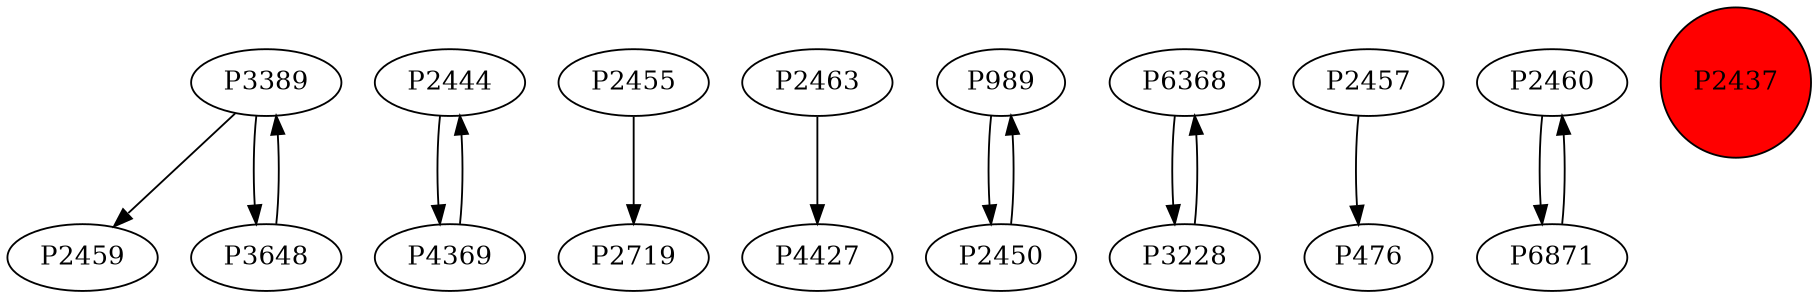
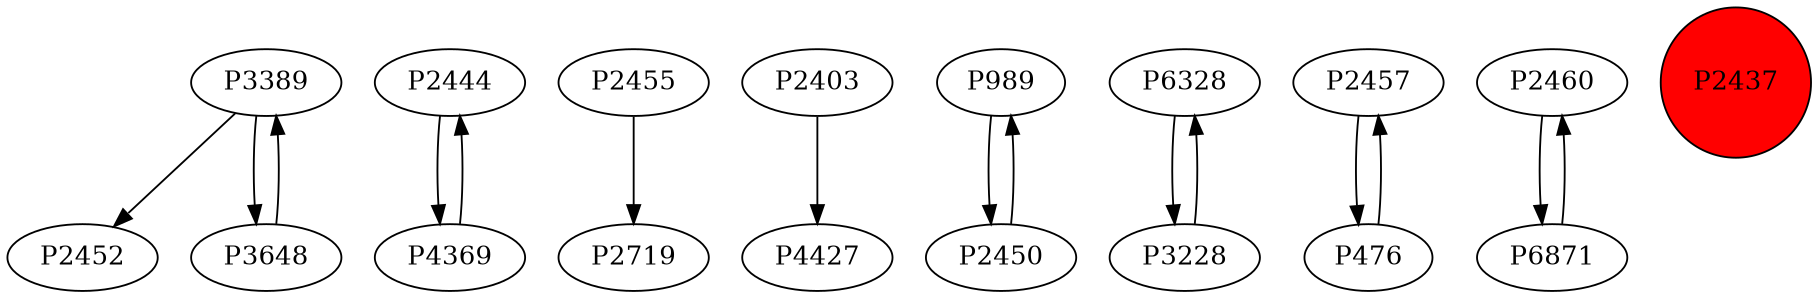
node "P2463": label "P2463" -> "P2403"
node "P6368": label "P6368" -> "P6328"
edge "P476" -> "P2457": added
node "P2459": label "P2459" -> "P2452"
